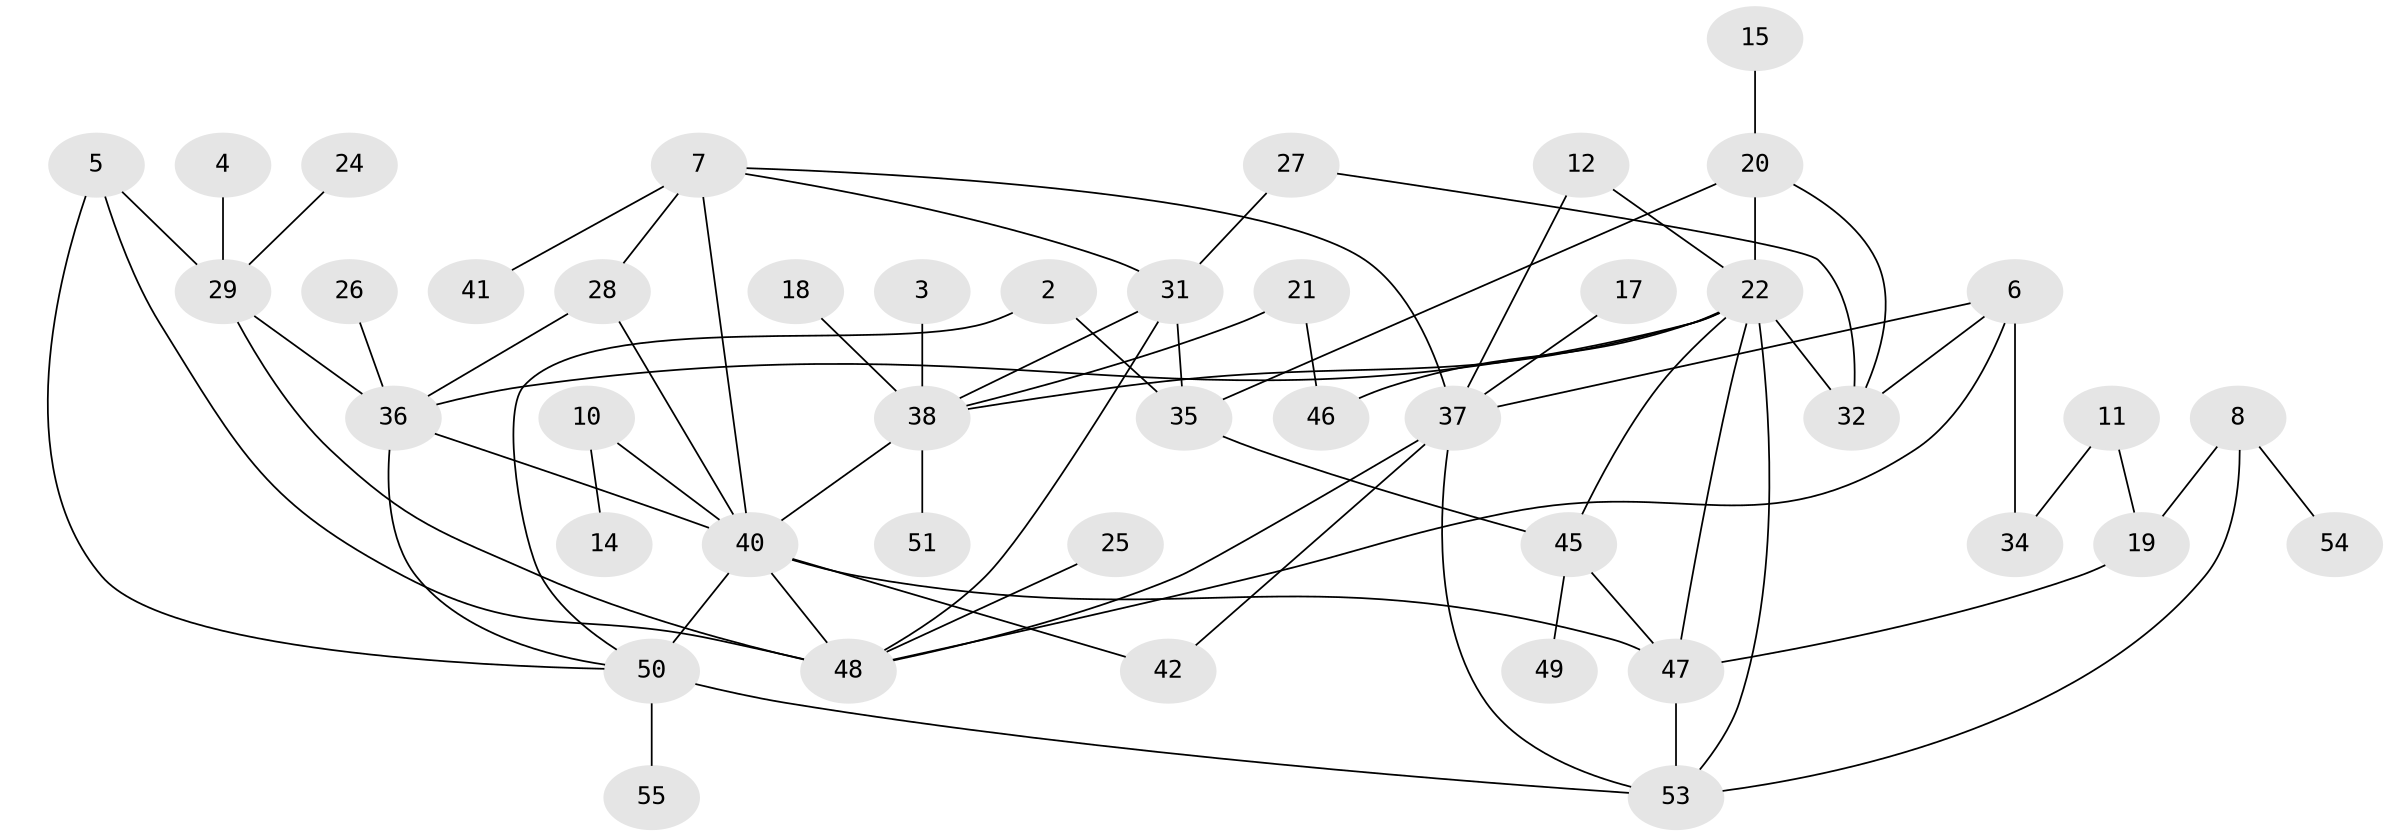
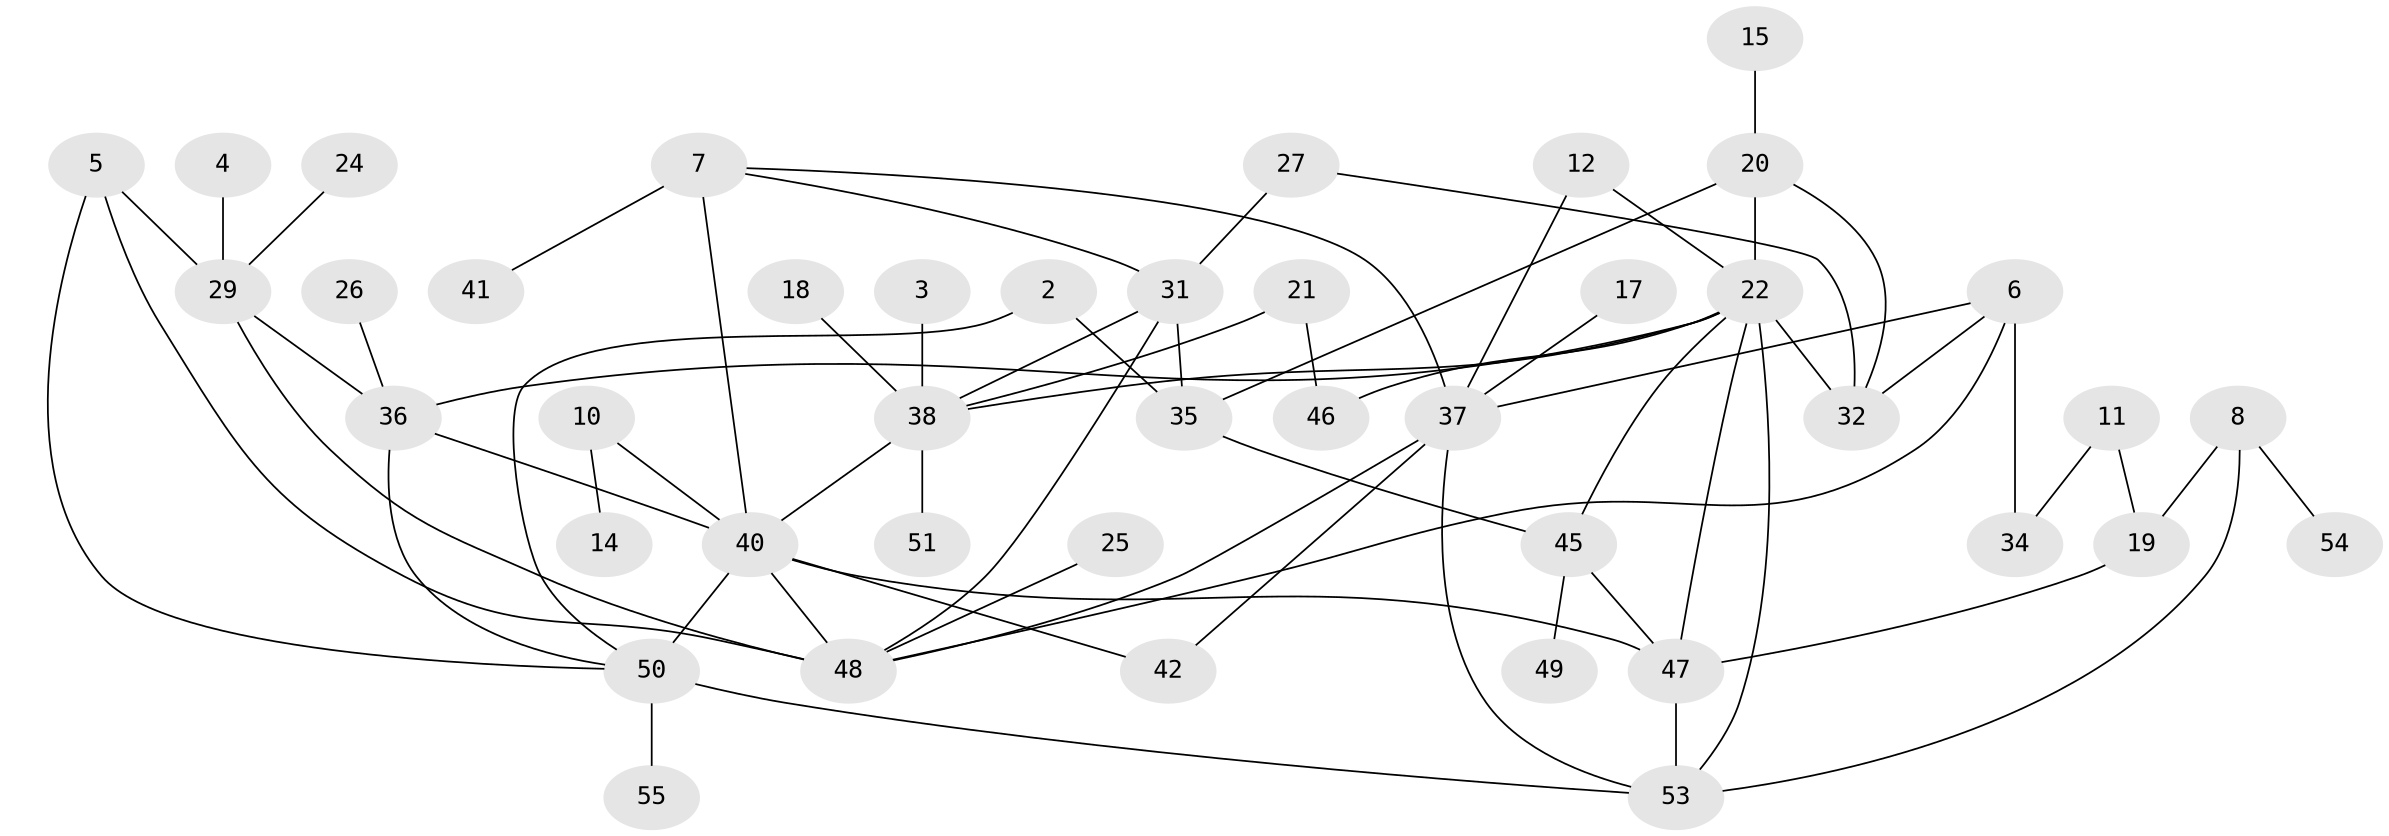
node "28": removed
